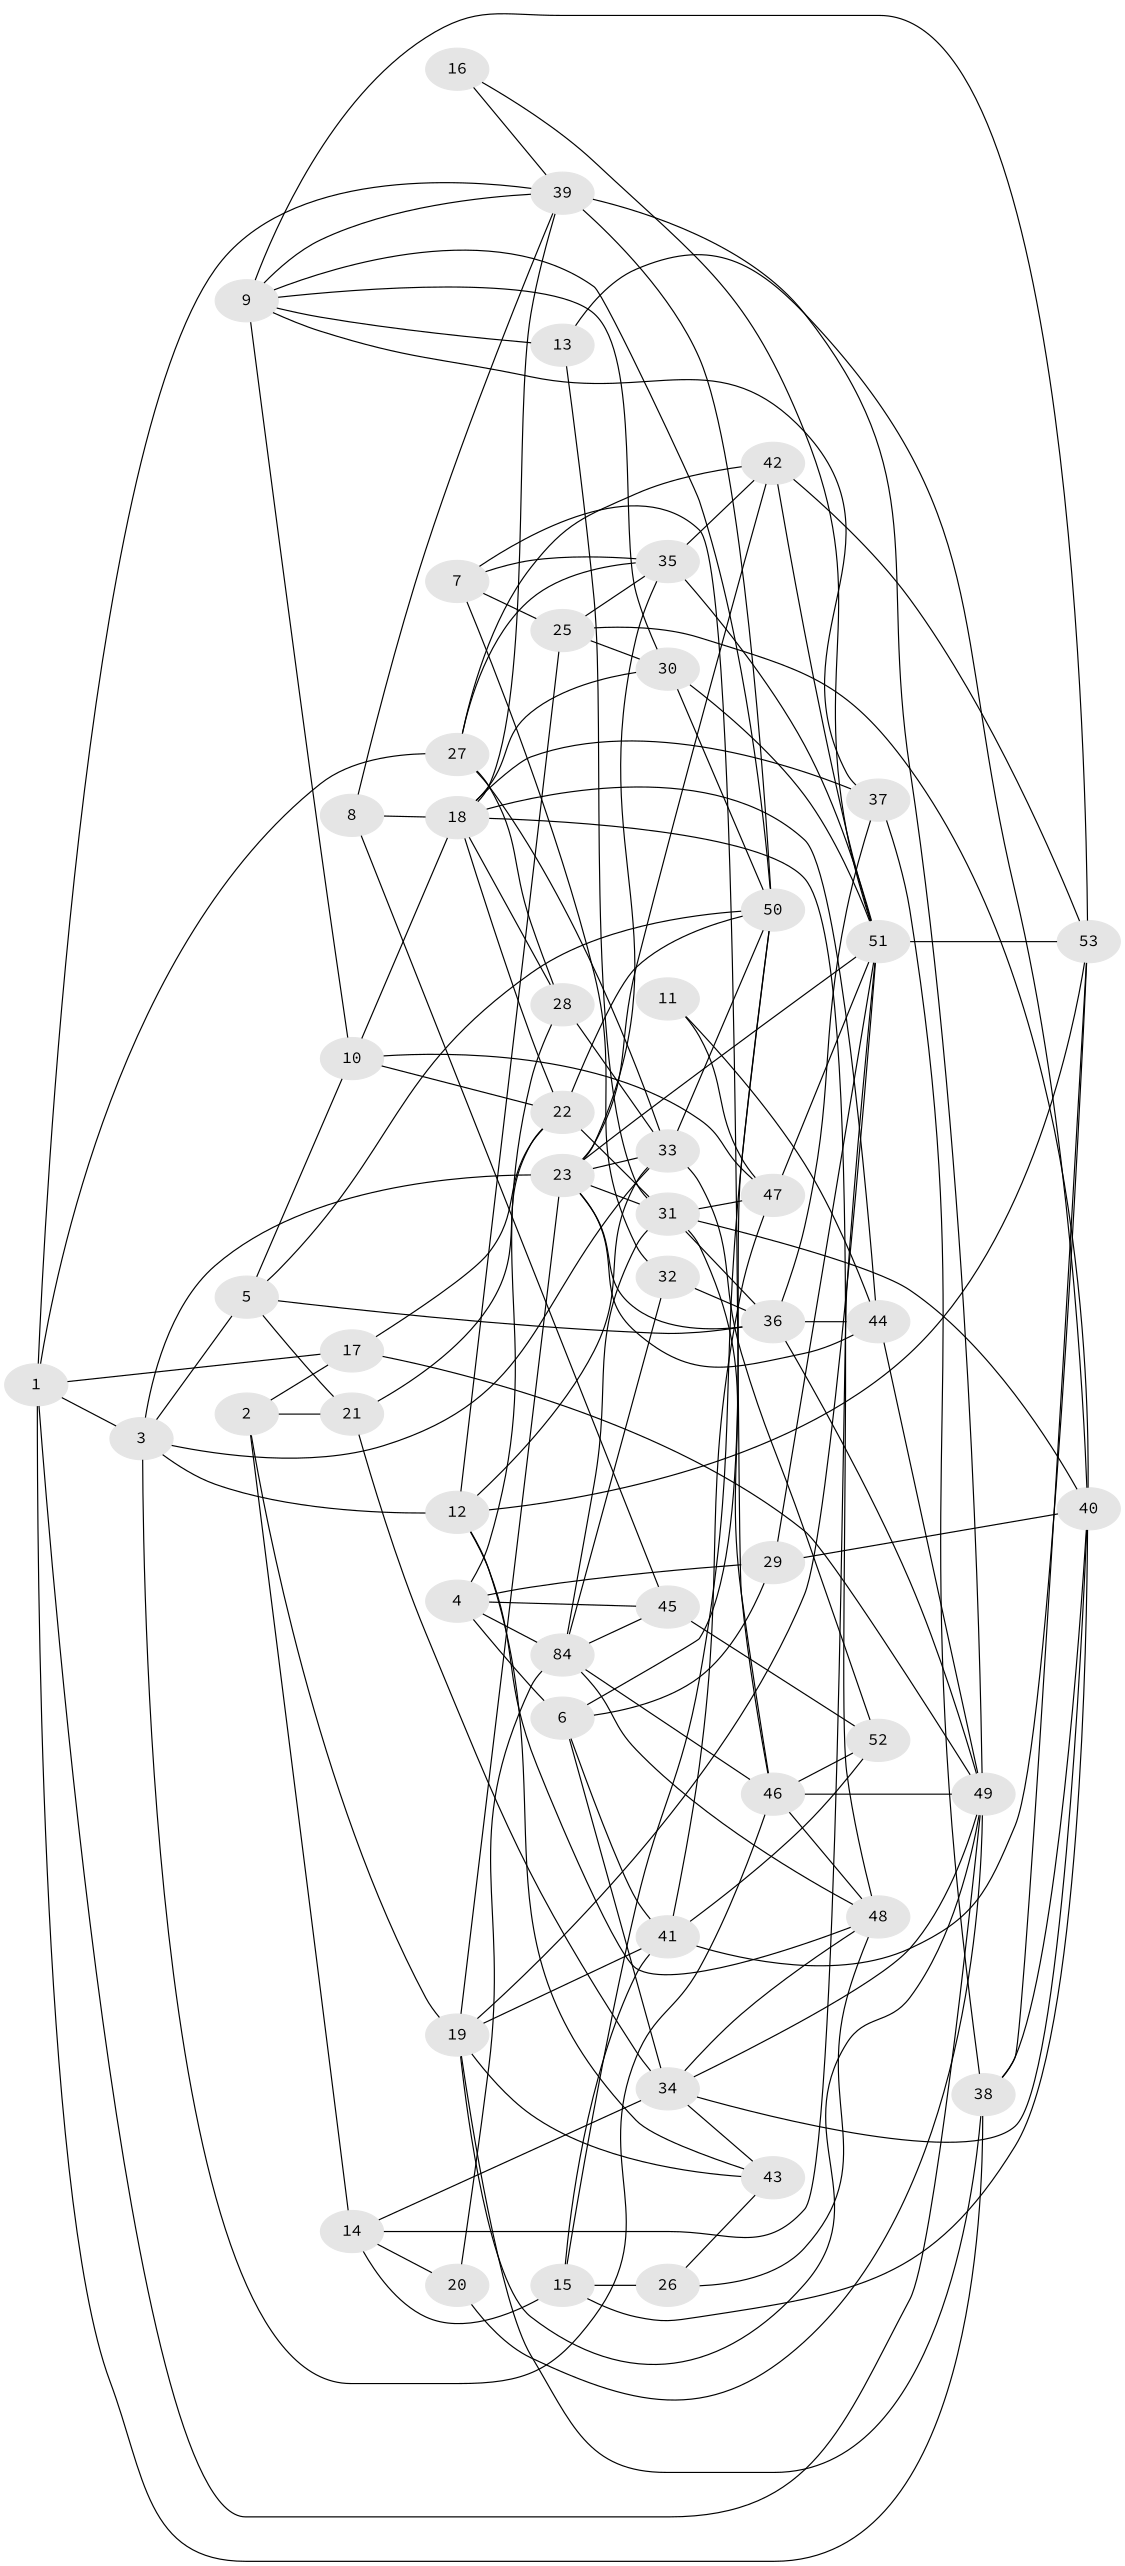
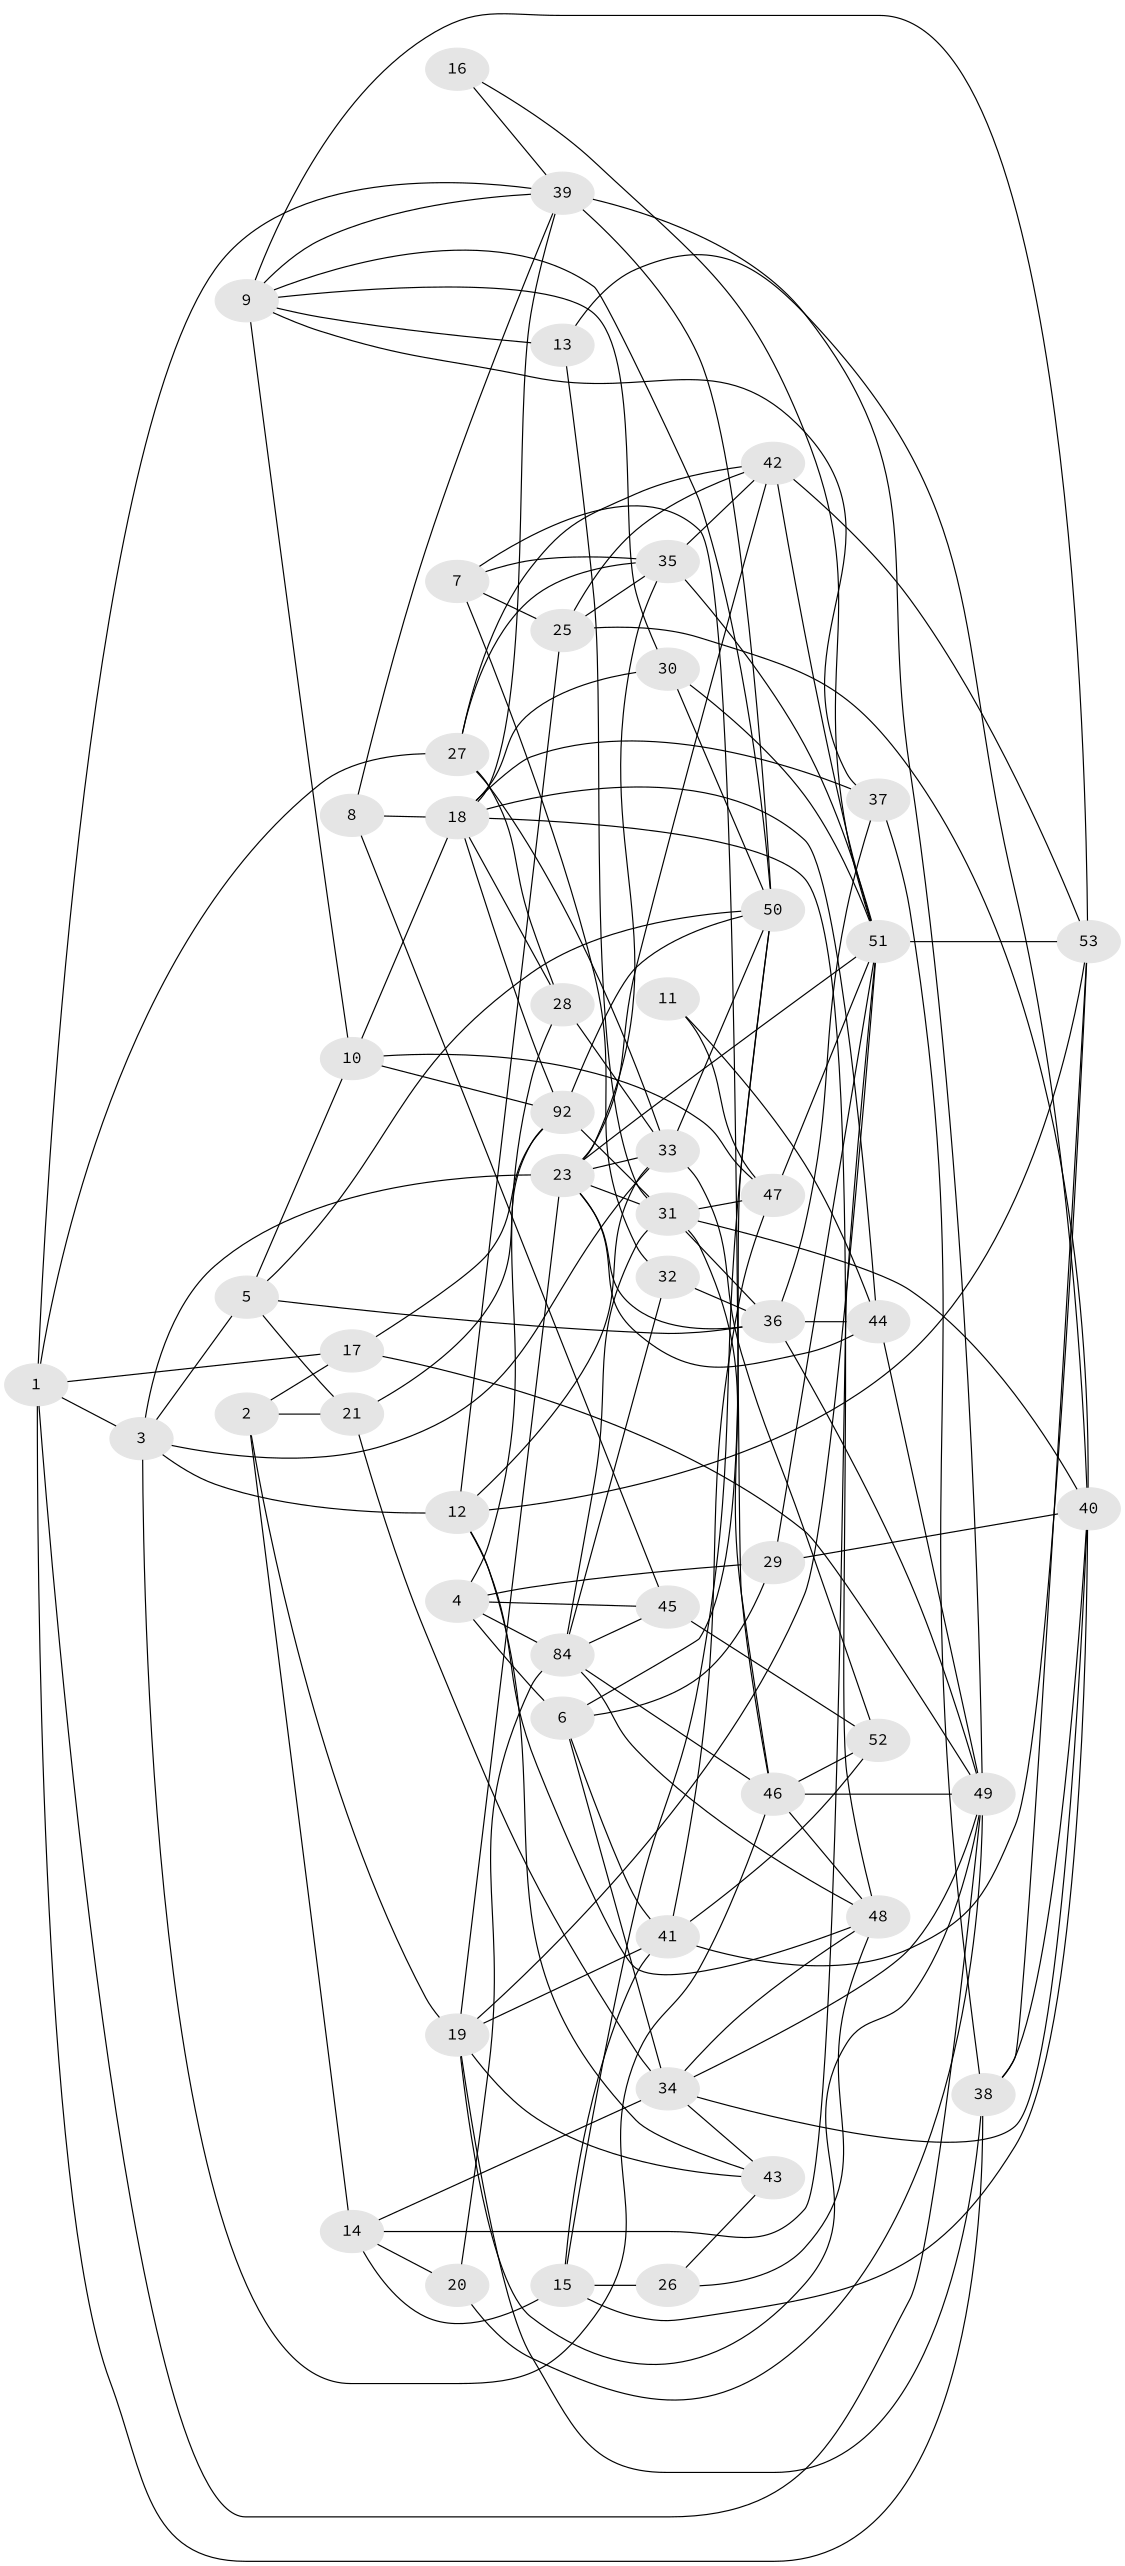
edge "25" -- "30": now "25" -- "42"
node "22": label "22" -> "92"
